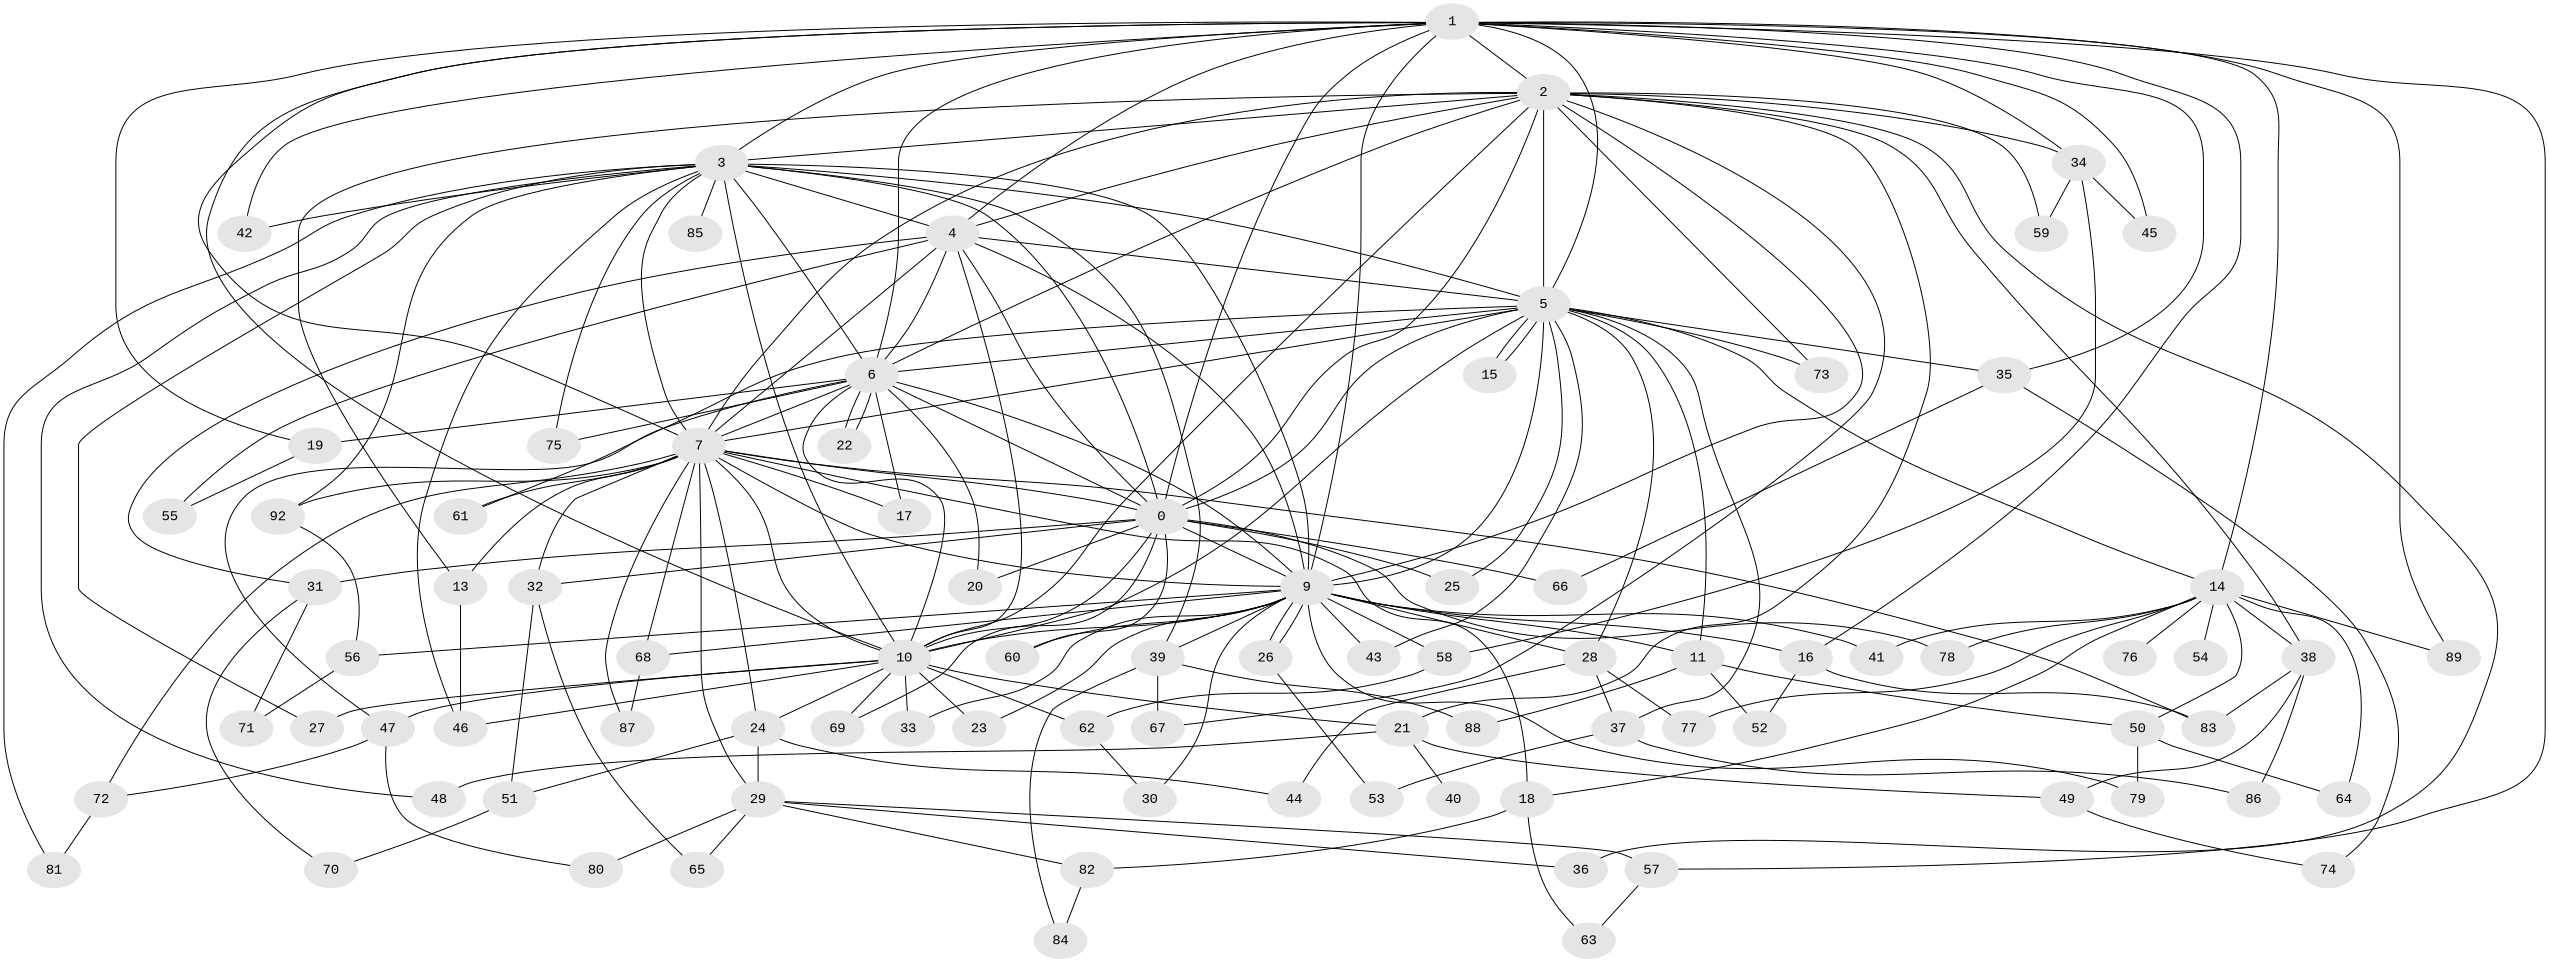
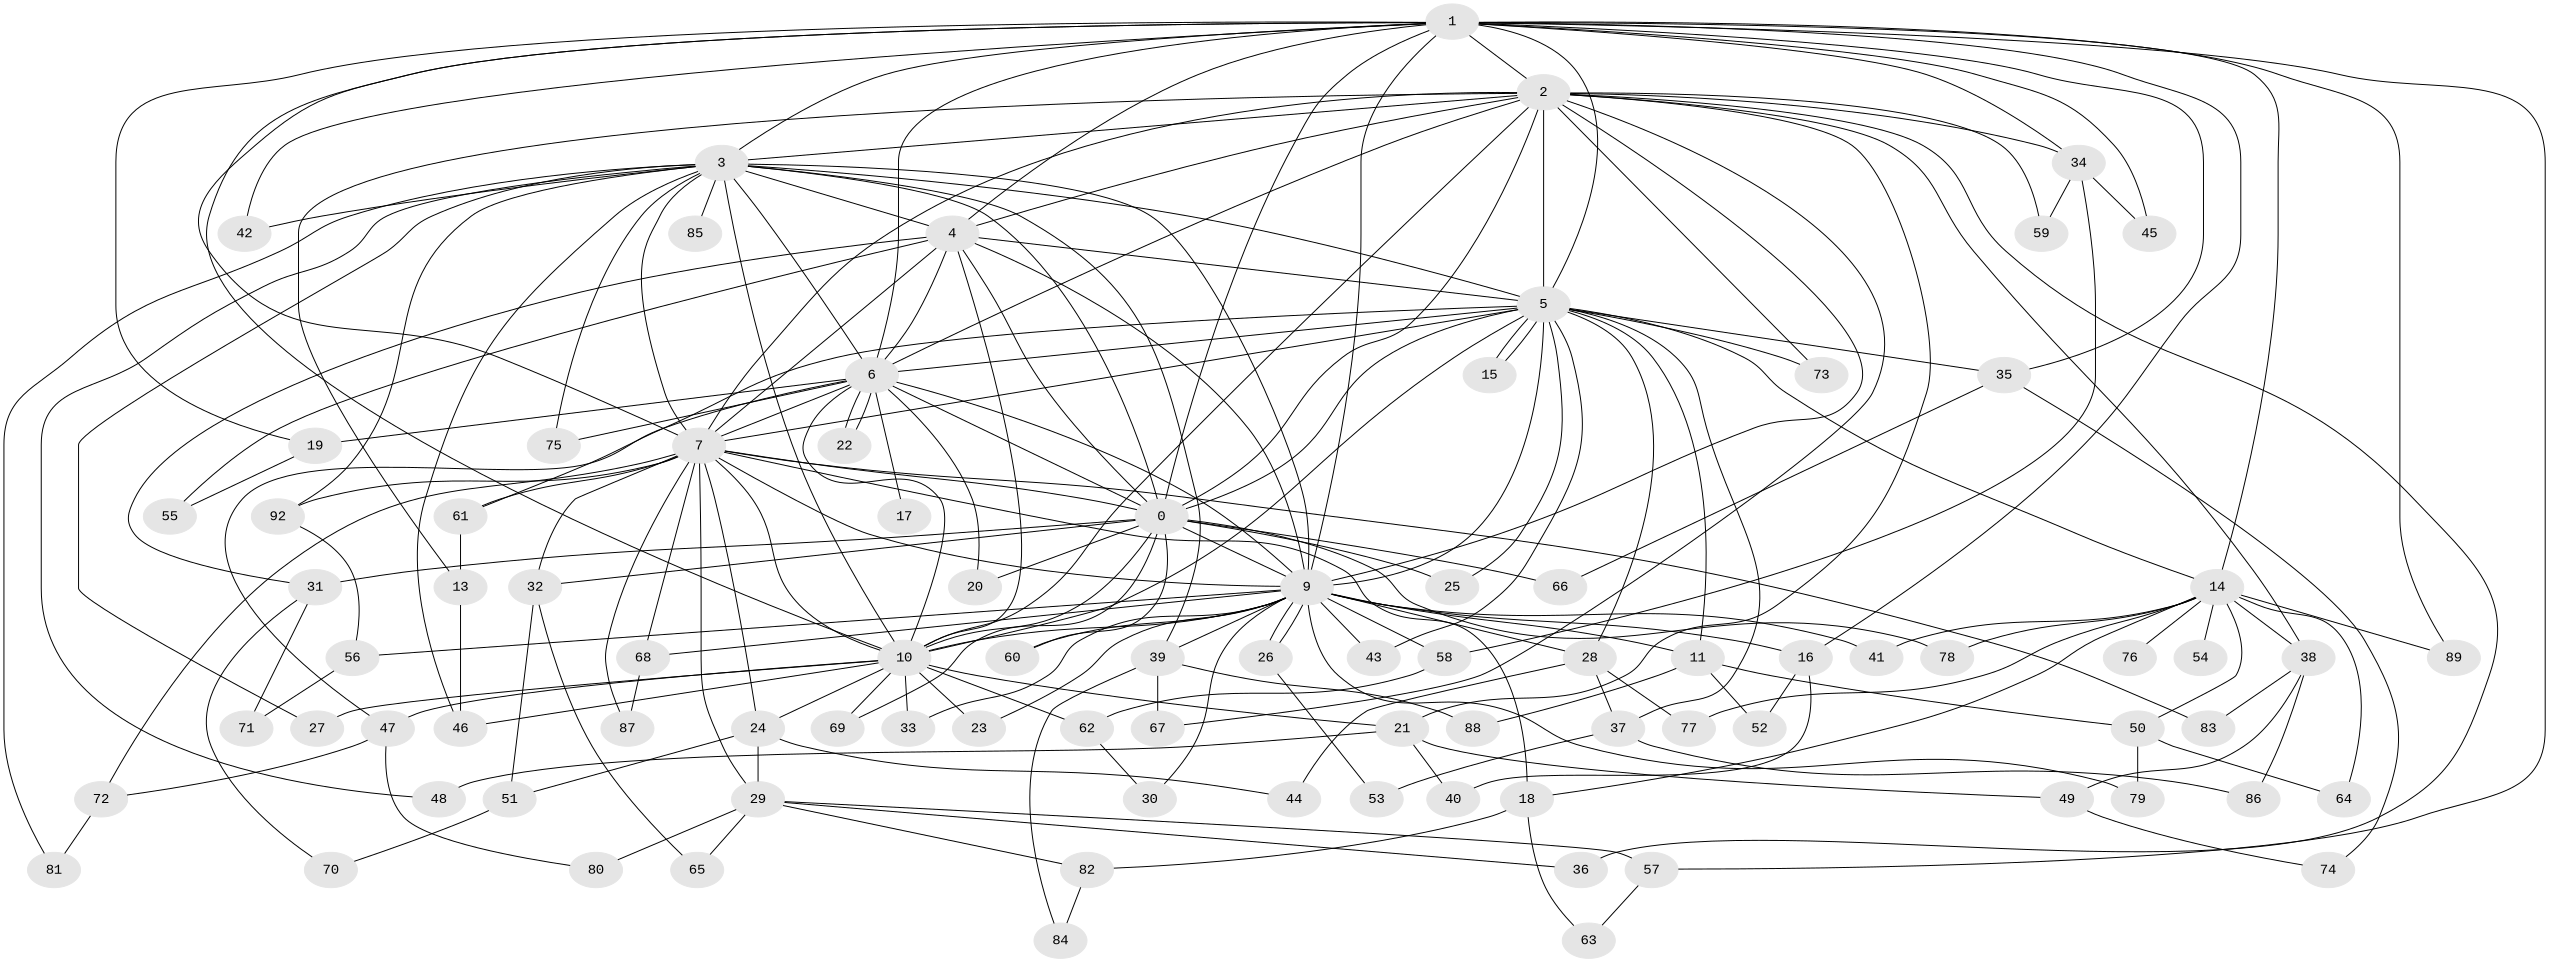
edge "7" -- "17": removed
edge "7" -- "13": now "61" -- "13"
edge "16" -- "83": now "16" -- "40"
